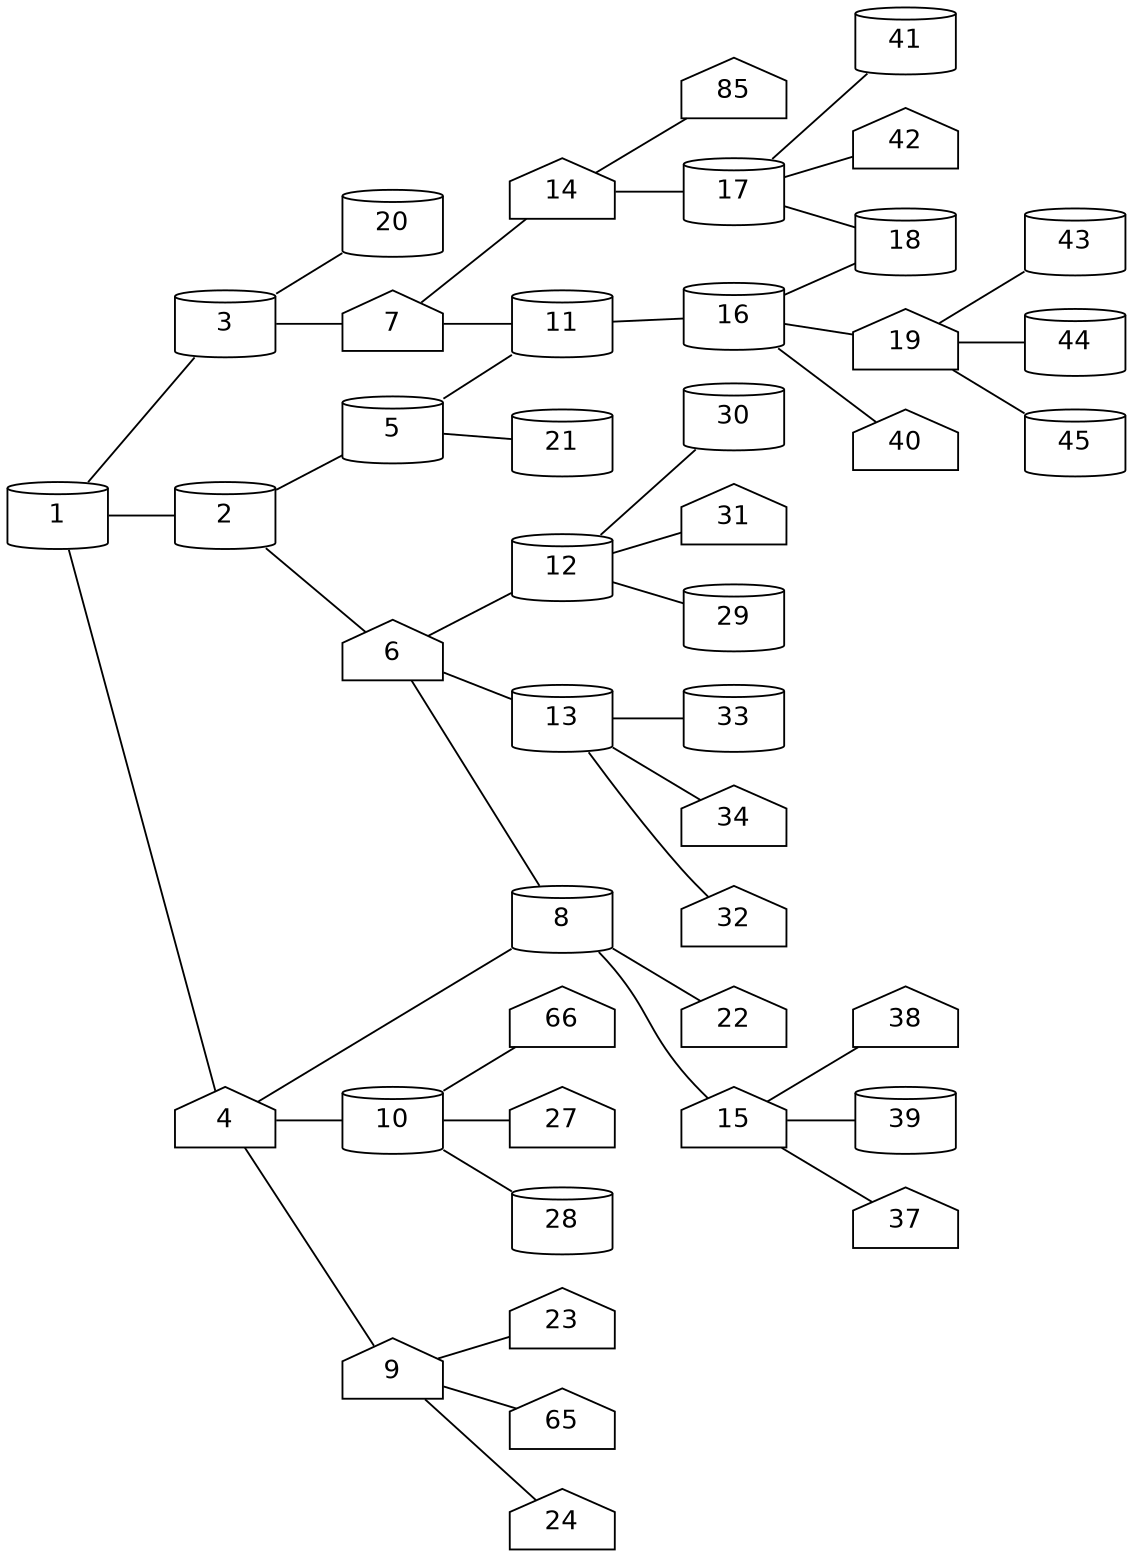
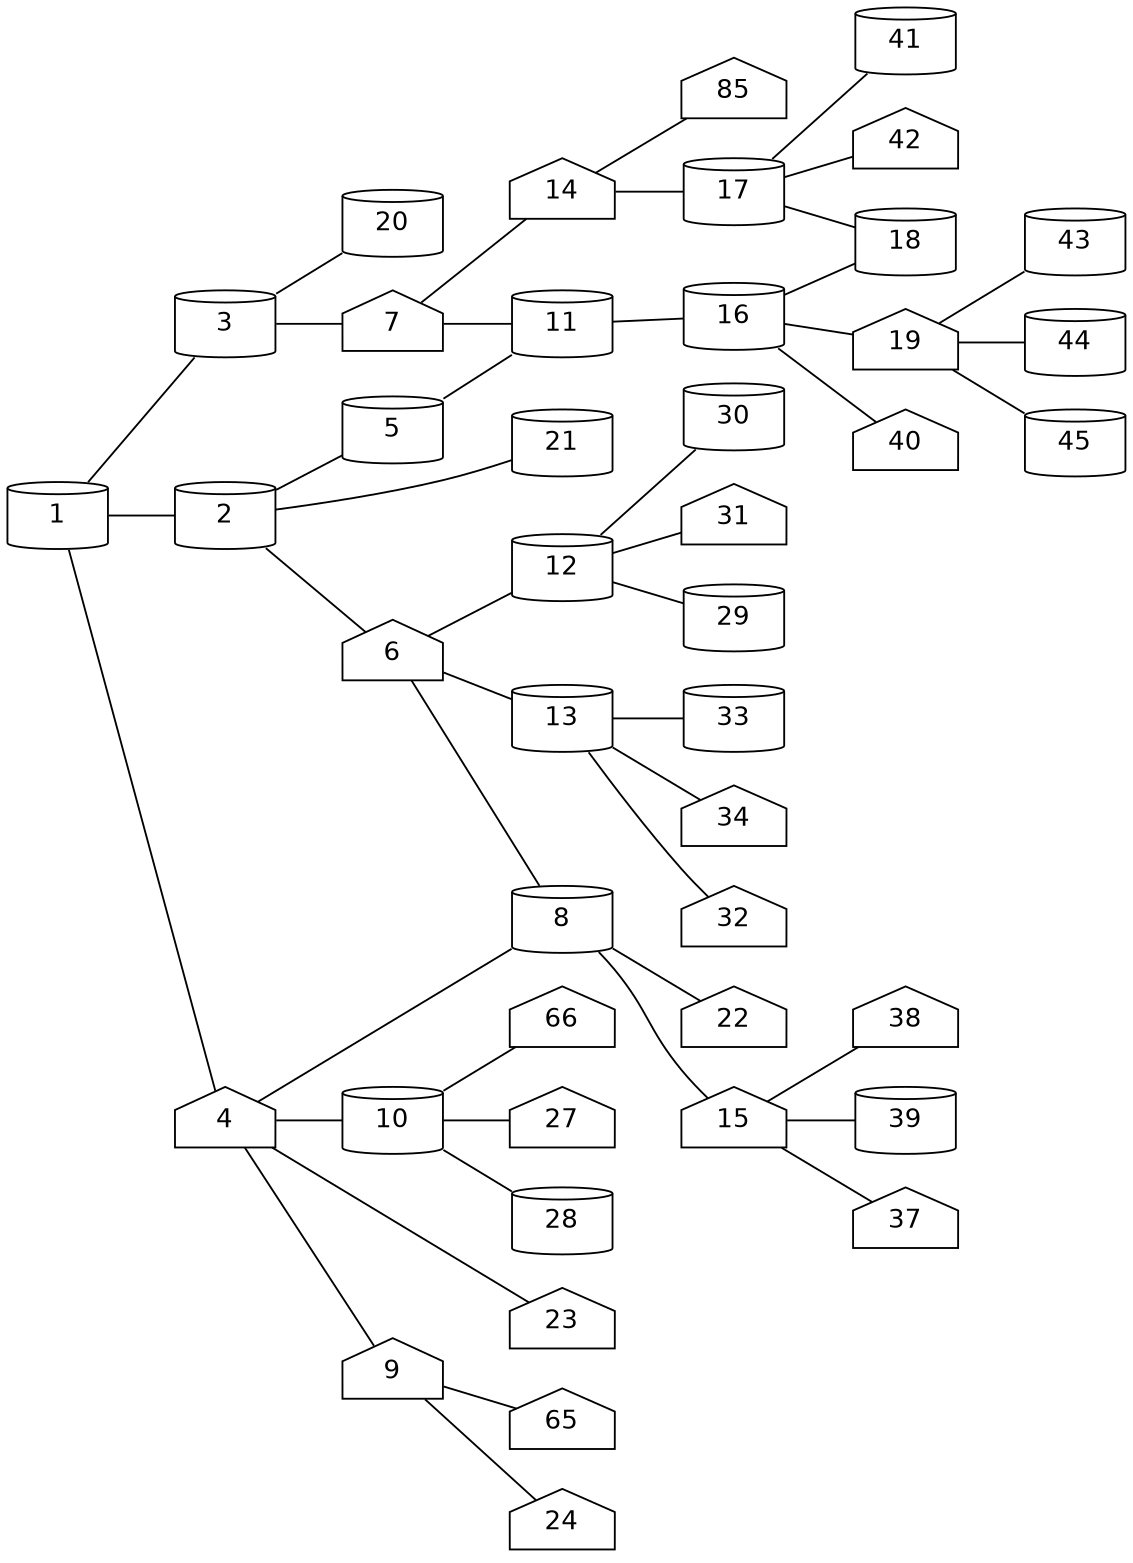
edge "5" -- "21": now "2" -- "21"
edge "23" -- "9": now "23" -- "4"
